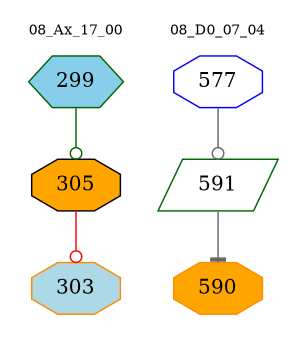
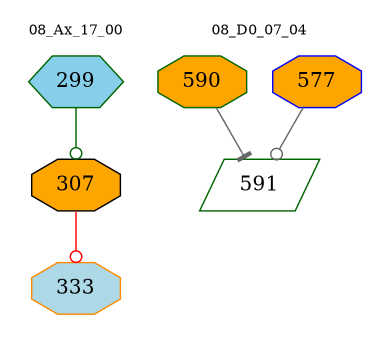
node "577": fillcolor white -> orange
node "305": label "305" -> "307"
edge "591" -> "590": reversed
node "303": label "303" -> "333"
node "590": color darkorange -> darkgreen
